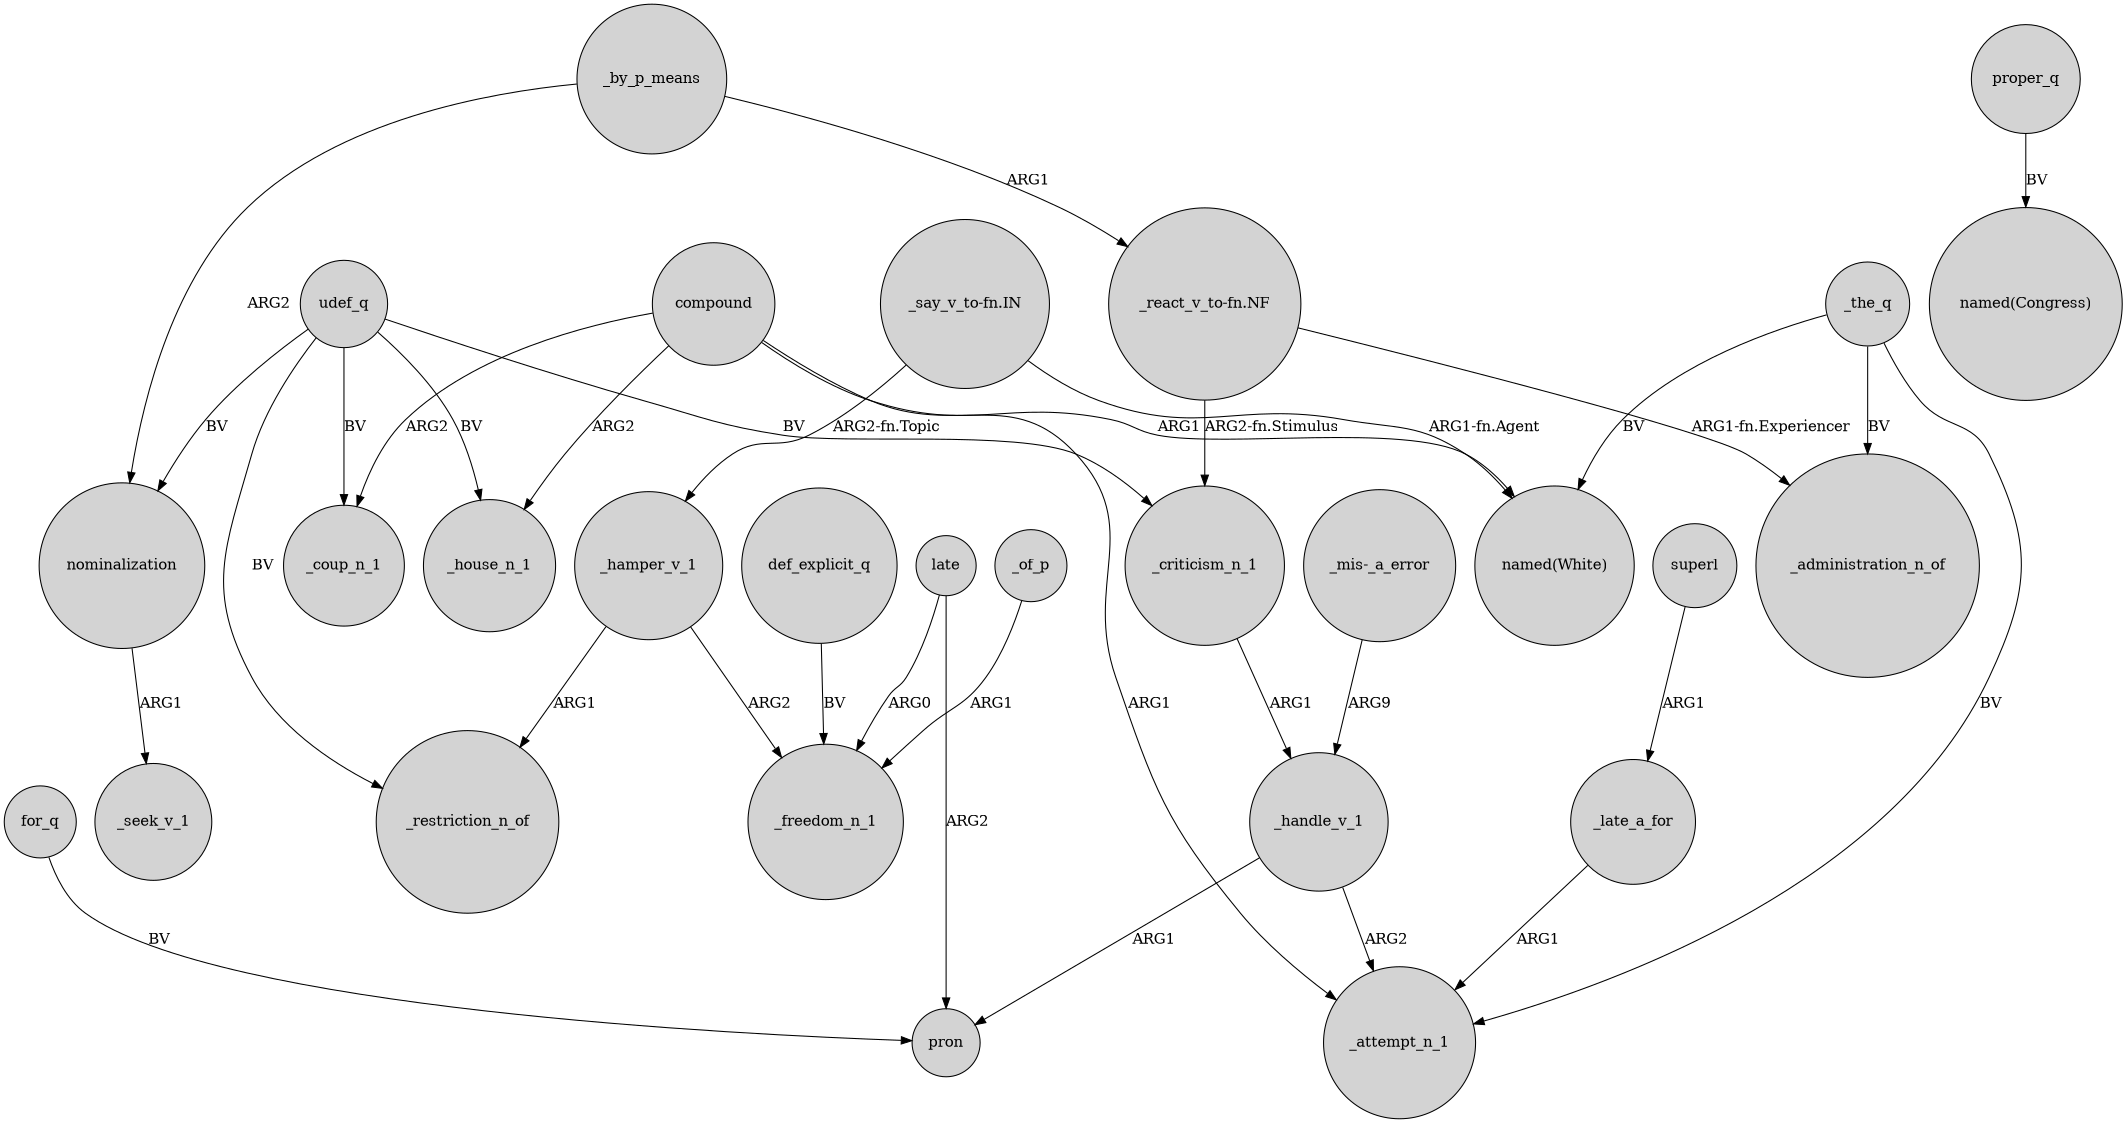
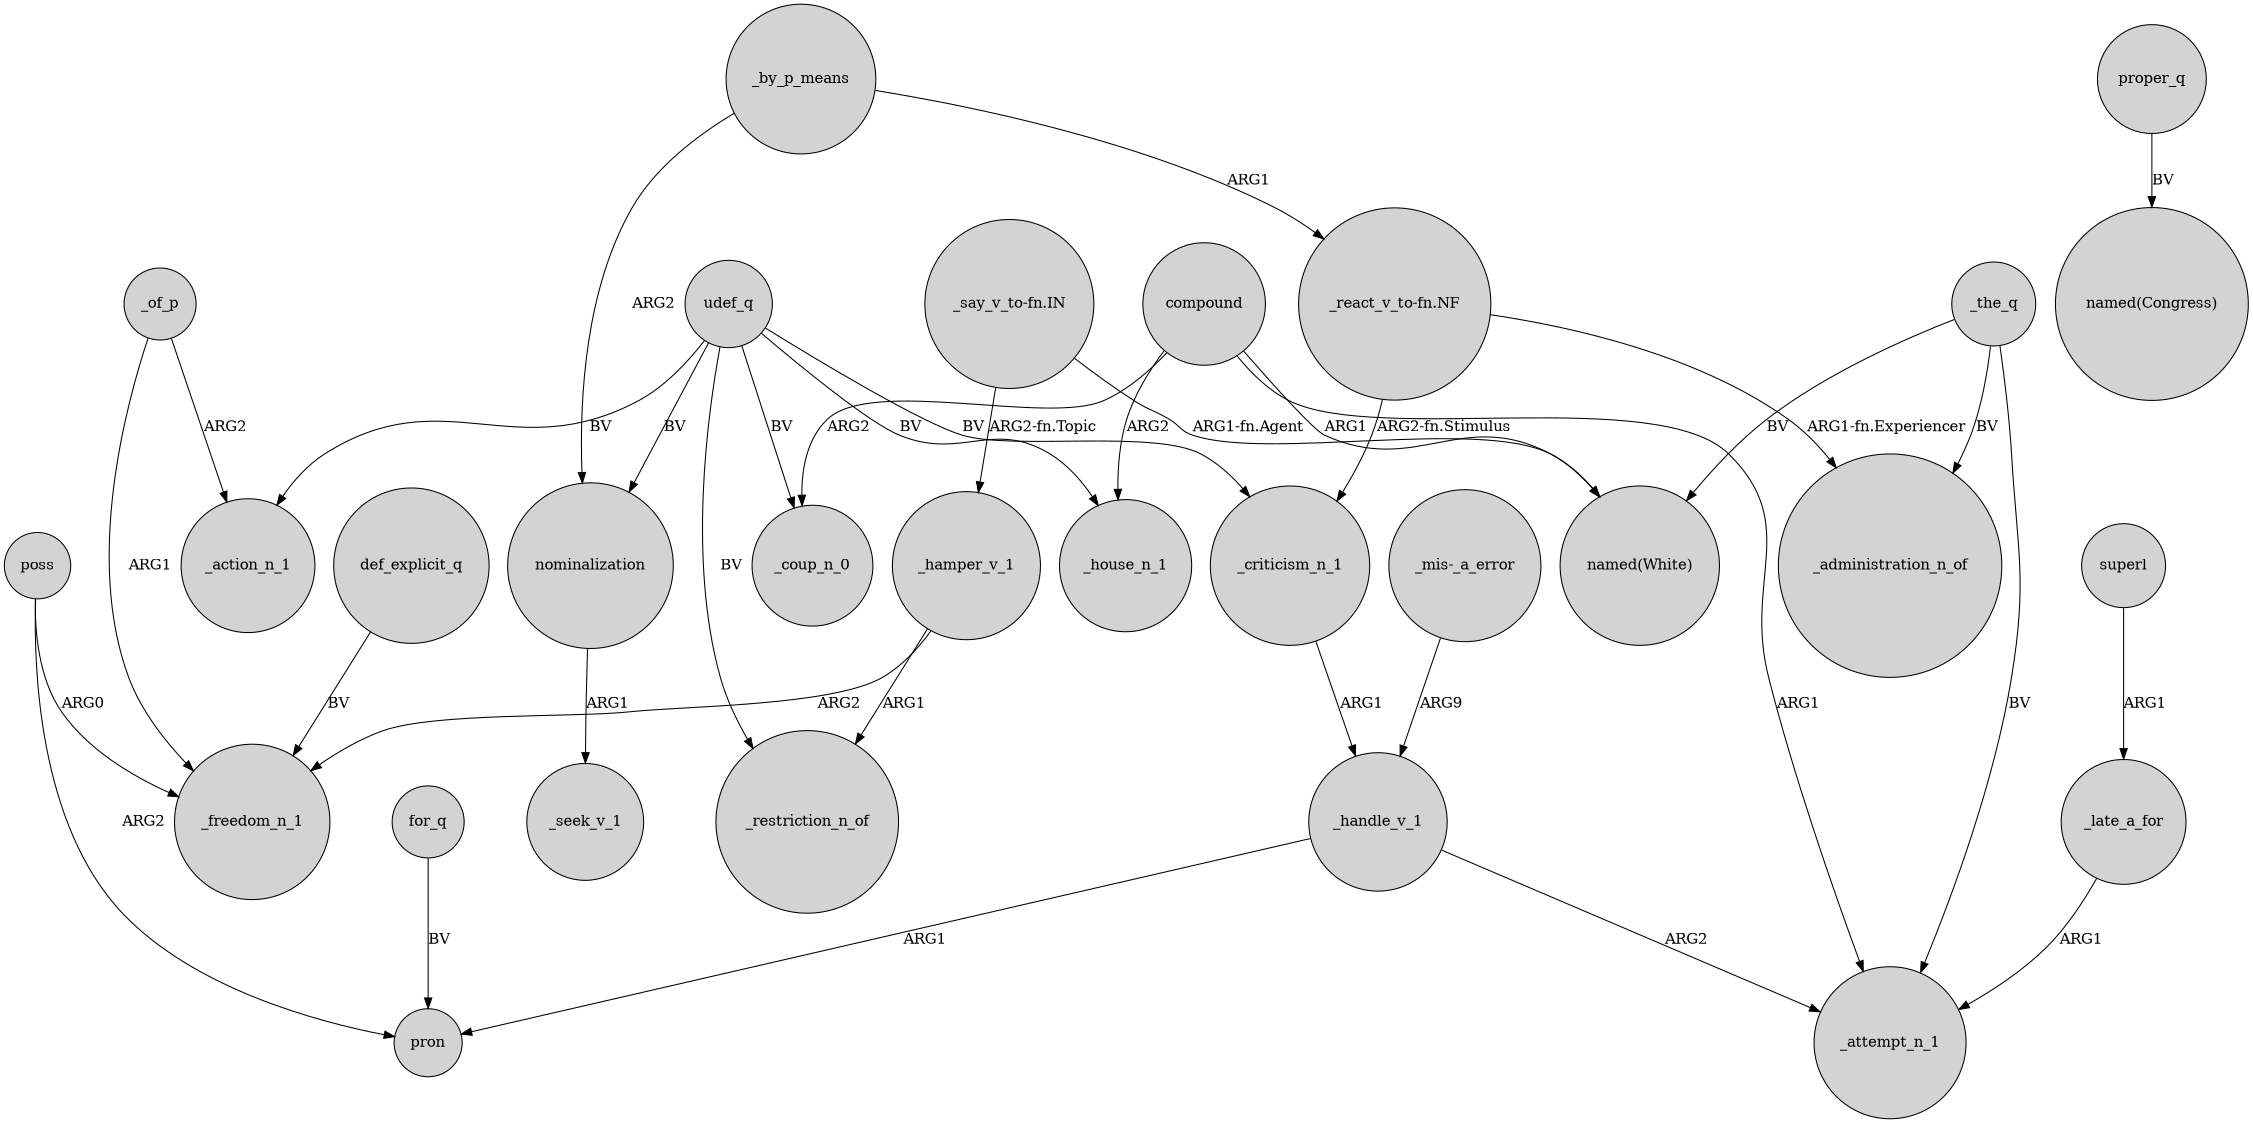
node "_action_n_1": added
node "_coup_n_1": label "_coup_n_1" -> "_coup_n_0"
node "late": label "late" -> "poss"
